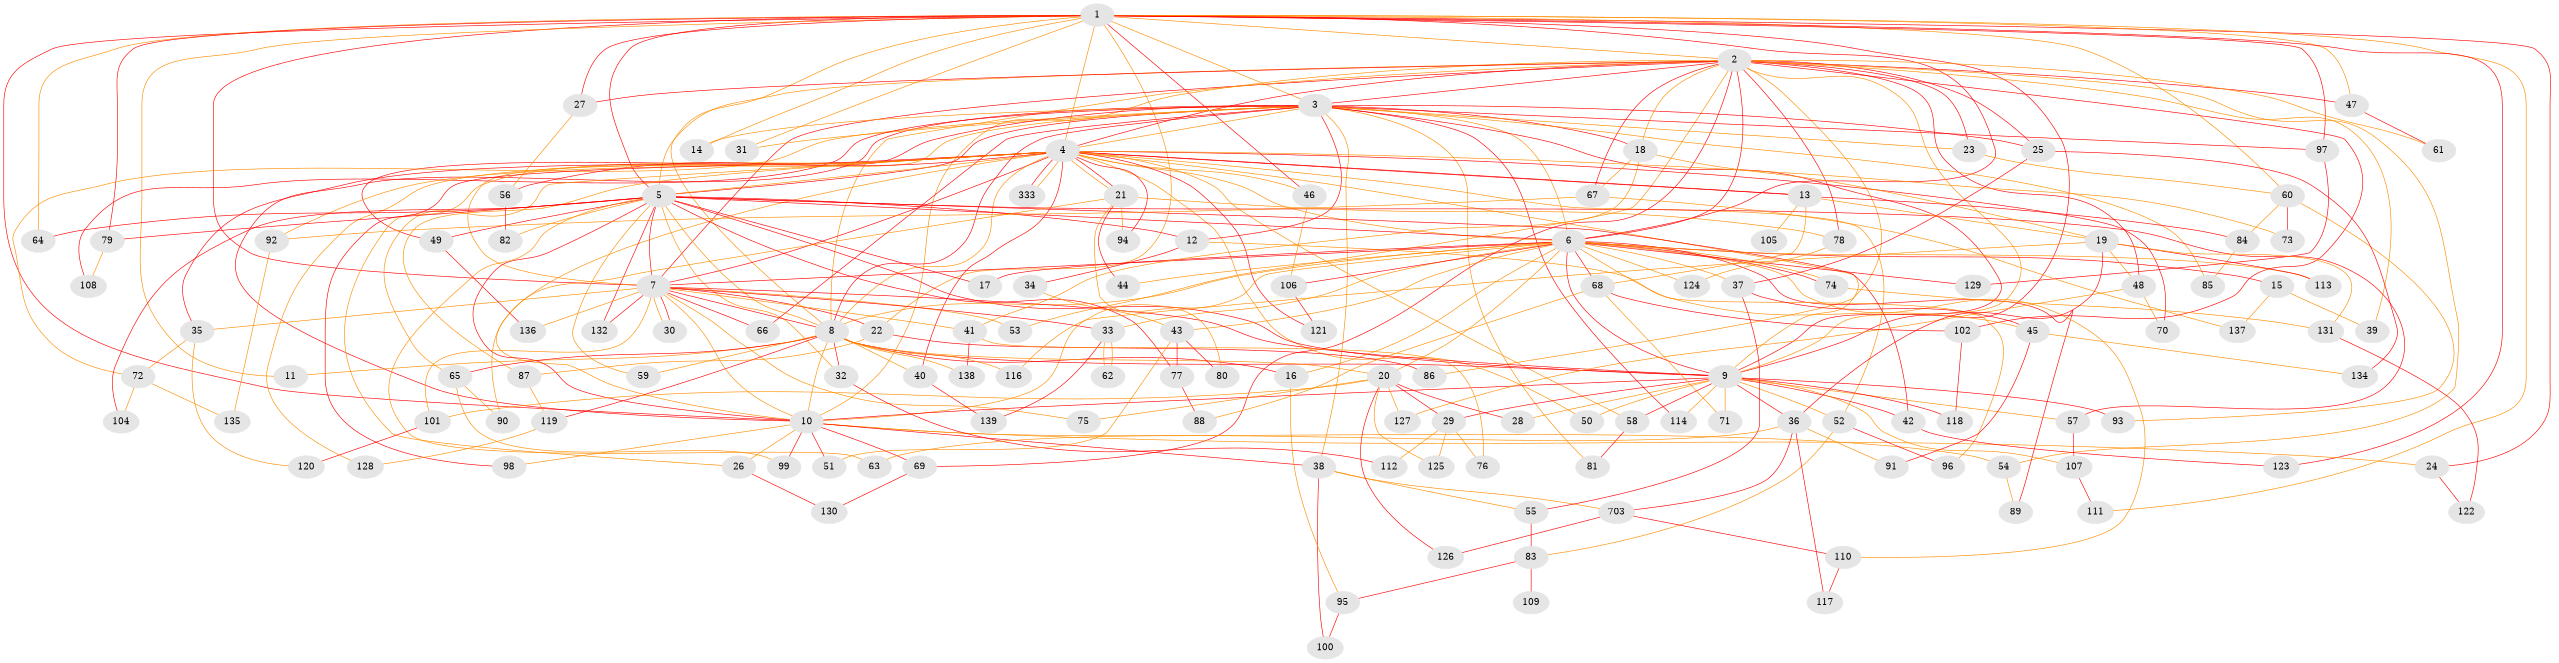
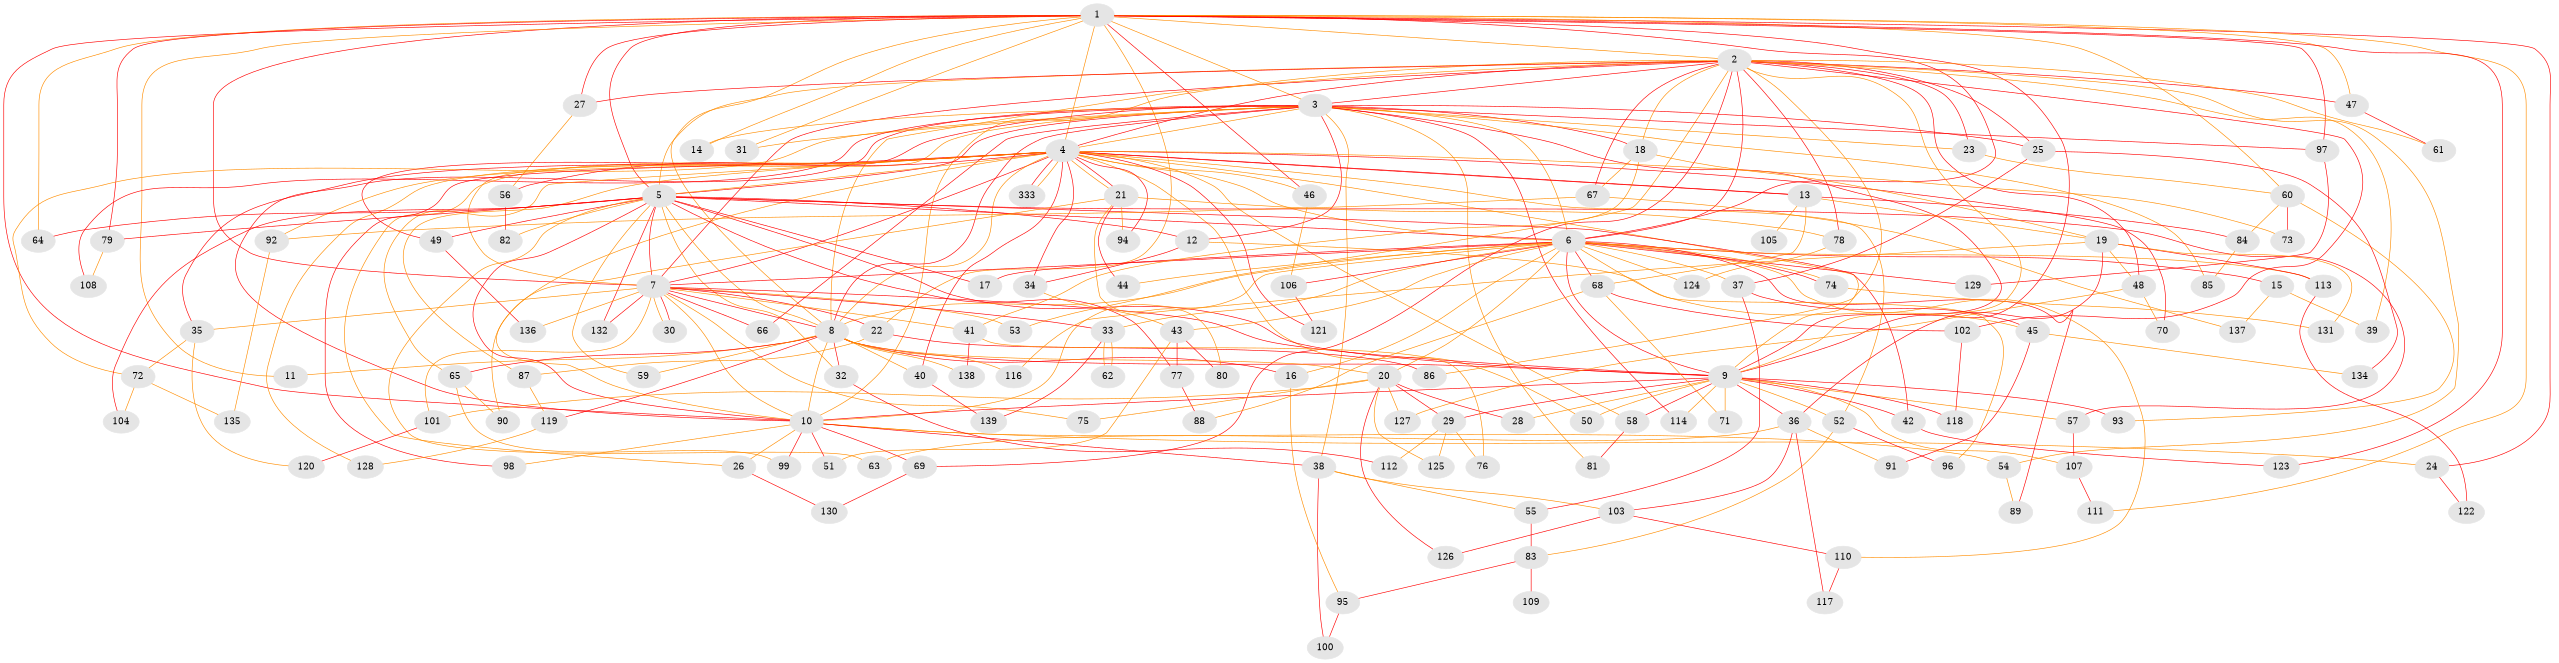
edge "4" -- "34": added
edge "131" -- "122": now "113" -- "122"
node "703": label "703" -> "103"
